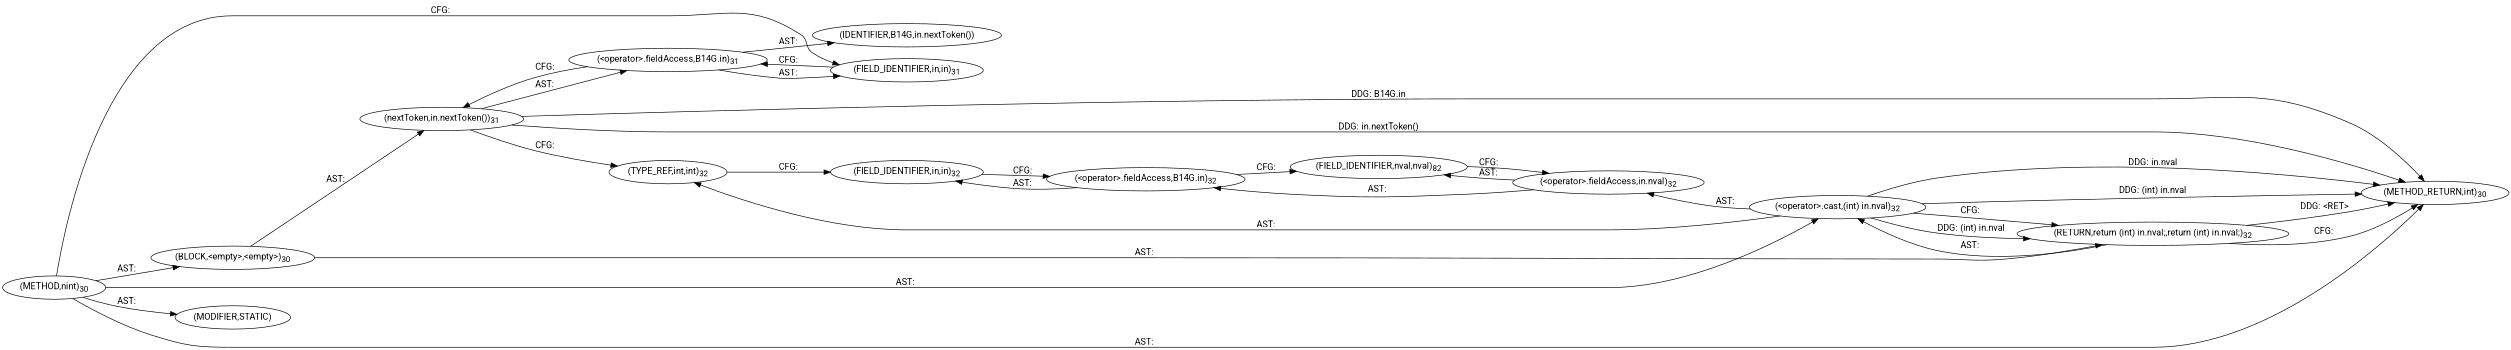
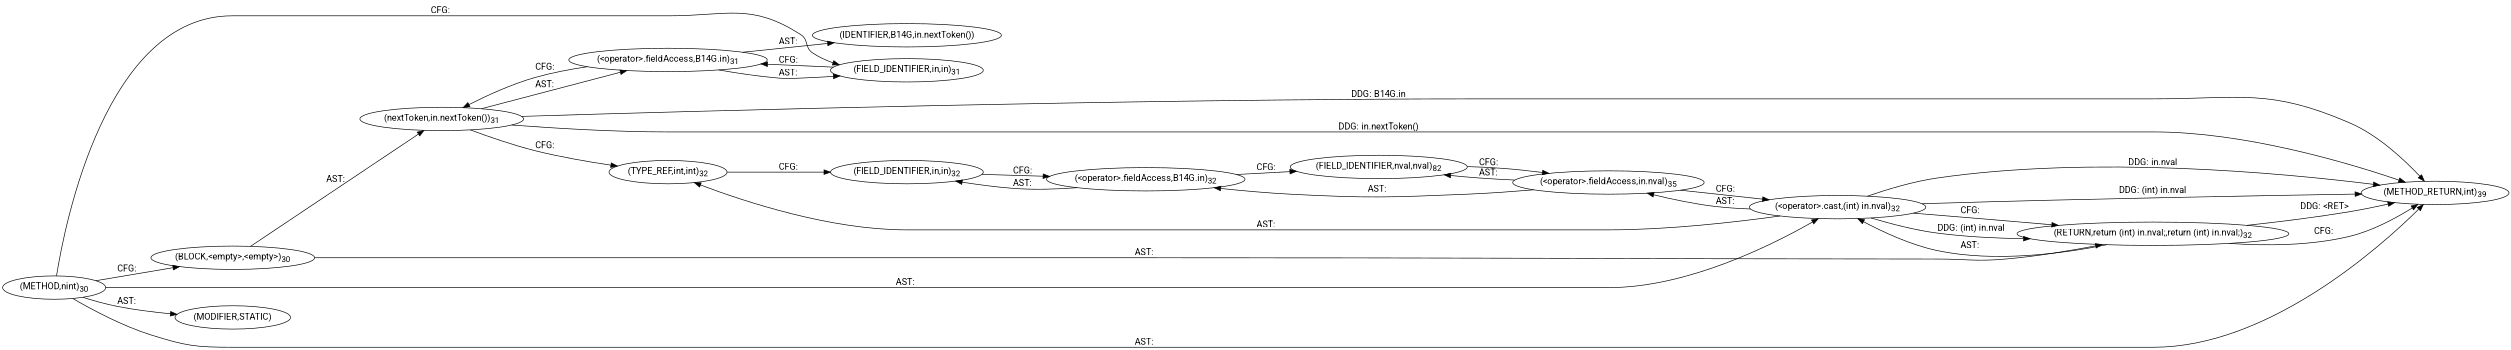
node "(<operator>.fieldAccess,in.nval)": text "32" -> "35"
node "(METHOD_RETURN,int)": text "30" -> "39"
edge "(<operator>.fieldAccess,in.nval)" -> "(<operator>.cast,(int) in.nval)": added, label "CFG:"
edge "(METHOD,nint)" -> "(BLOCK,<empty>,<empty>)": label "AST: " -> "CFG: "
